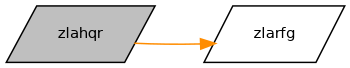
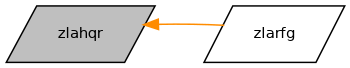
edge "zlahqr" -> "zlarfg": reversed
